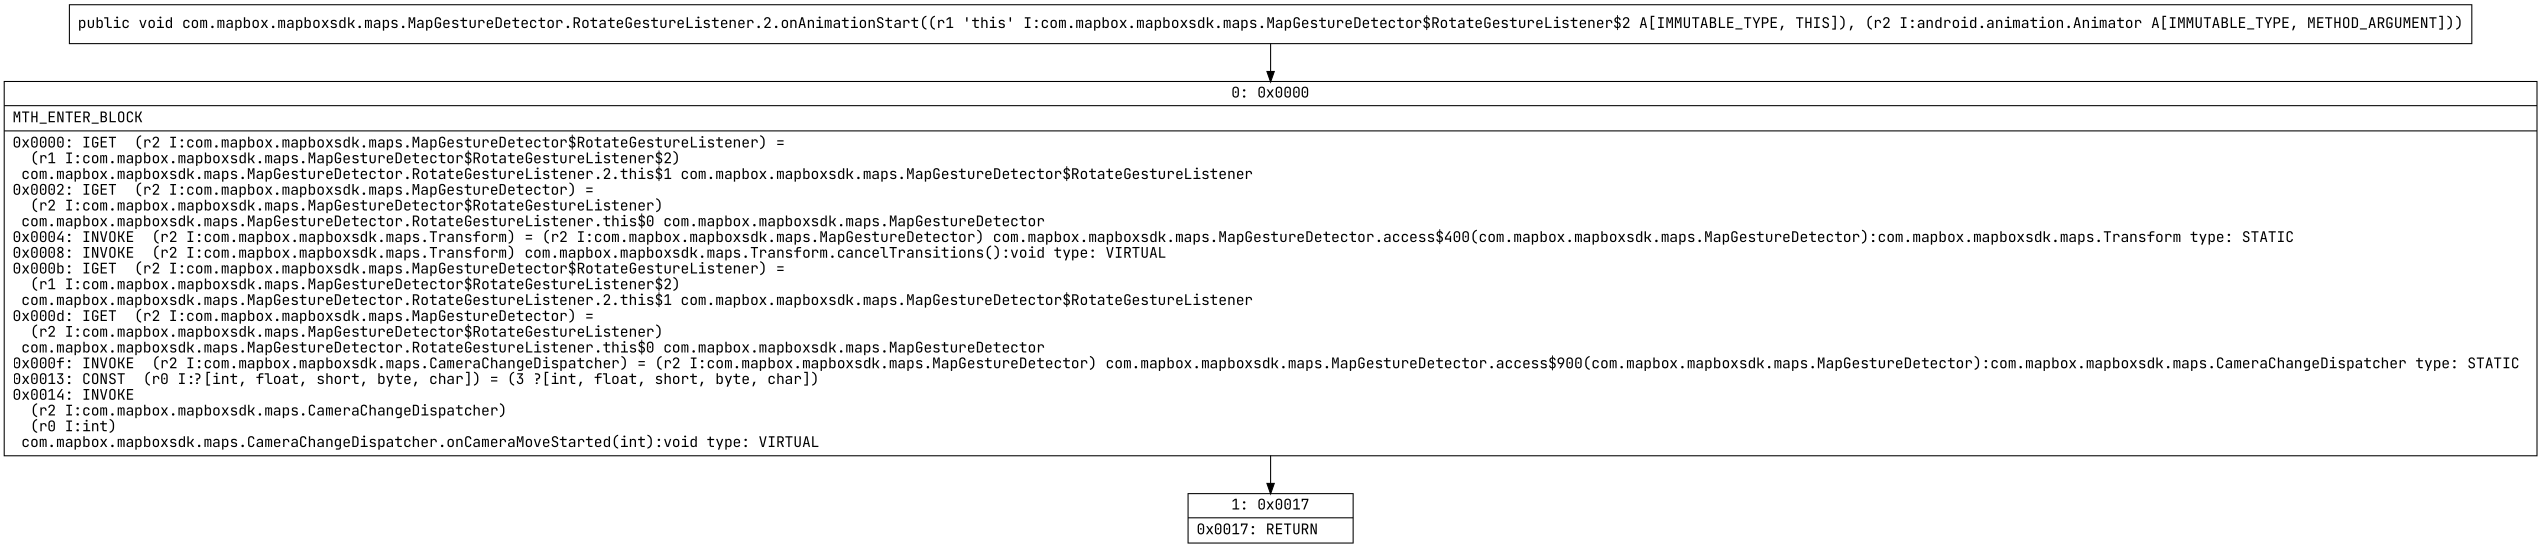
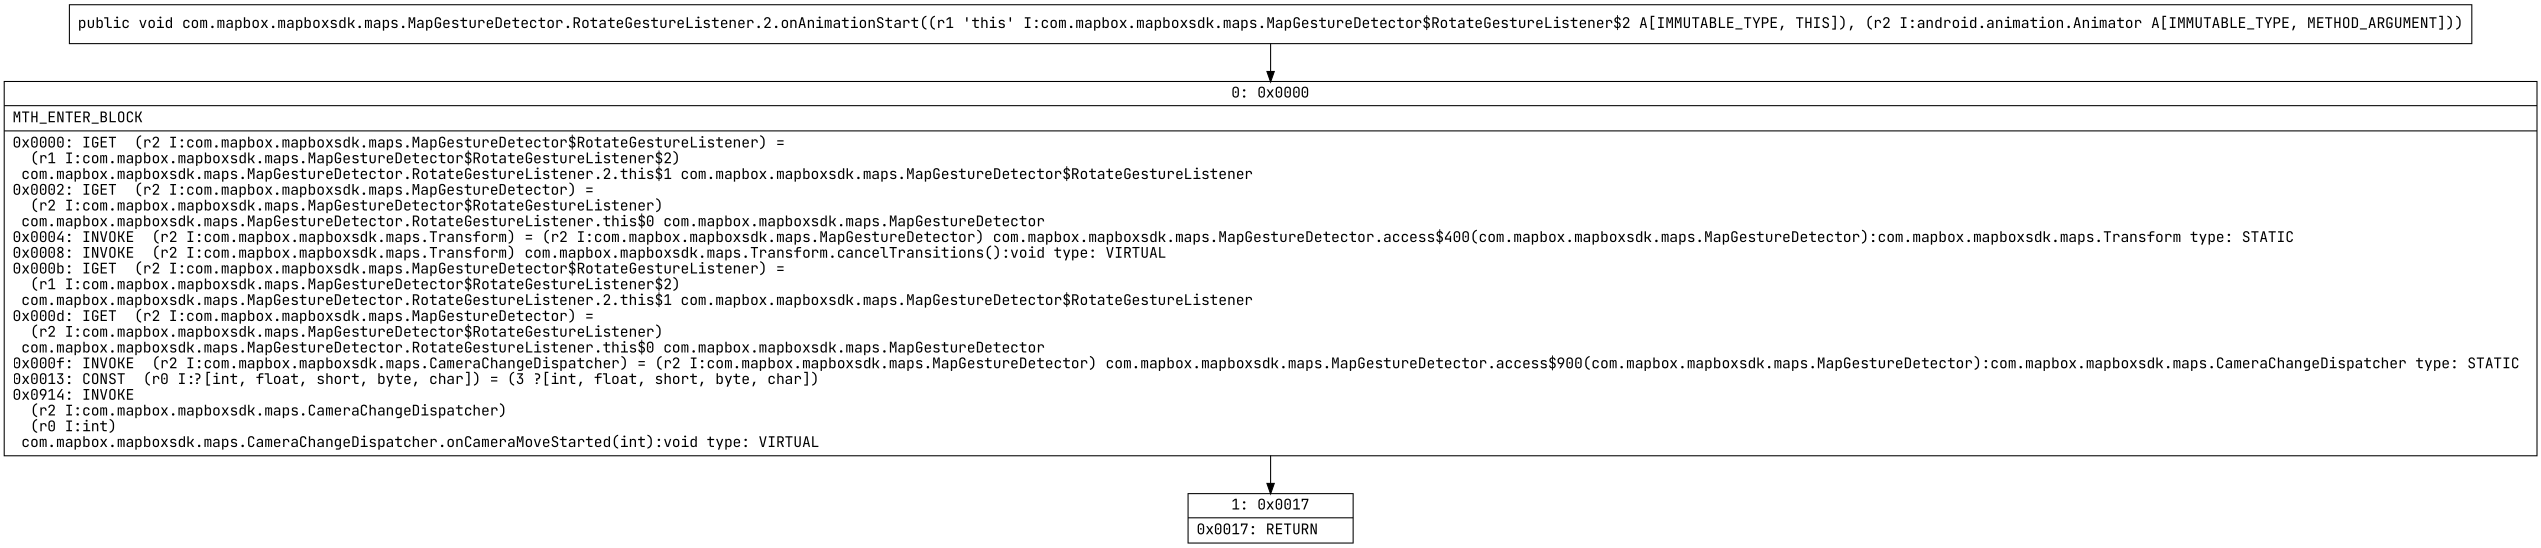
node "0: 0x0000": text "0x0014: INVOKE" -> "0x0914: INVOKE"
